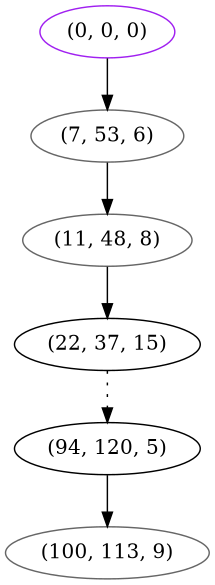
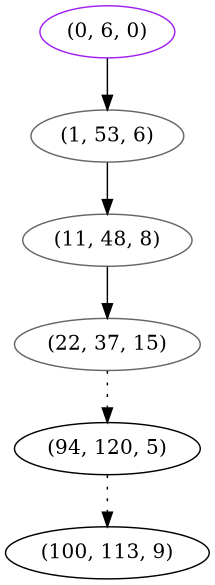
node "(0, 0, 0)": label "(0, 0, 0)" -> "(0, 6, 0)"
node "(7, 53, 6)": label "(7, 53, 6)" -> "(1, 53, 6)"
node "(22, 37, 15)": color black -> gray40
edge "(94, 120, 5)" -> "(100, 113, 9)": style solid -> dotted
node "(100, 113, 9)": color gray40 -> black
